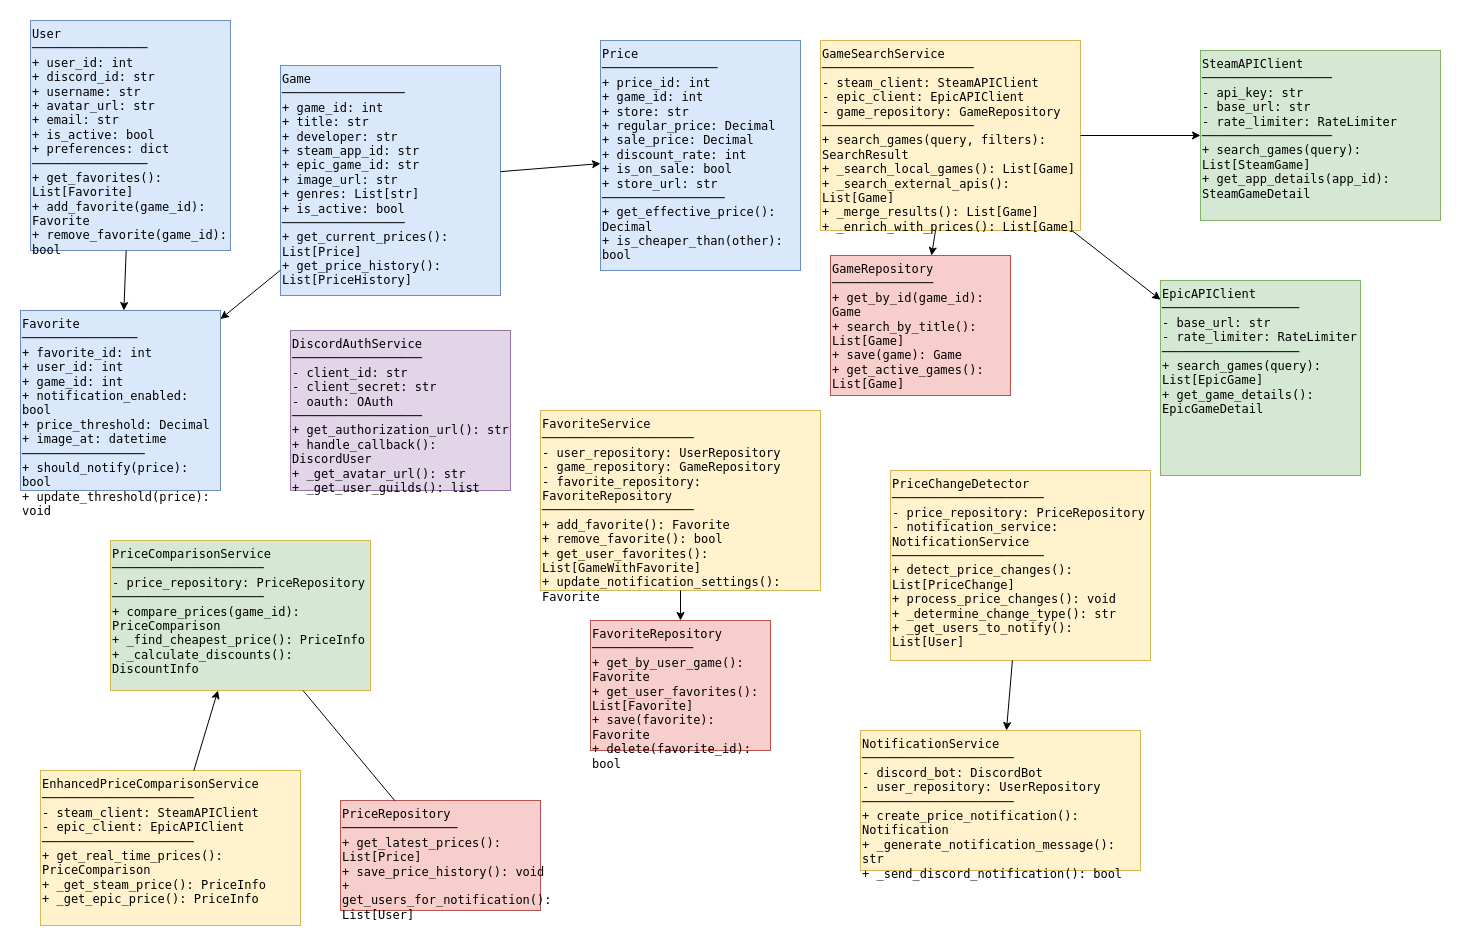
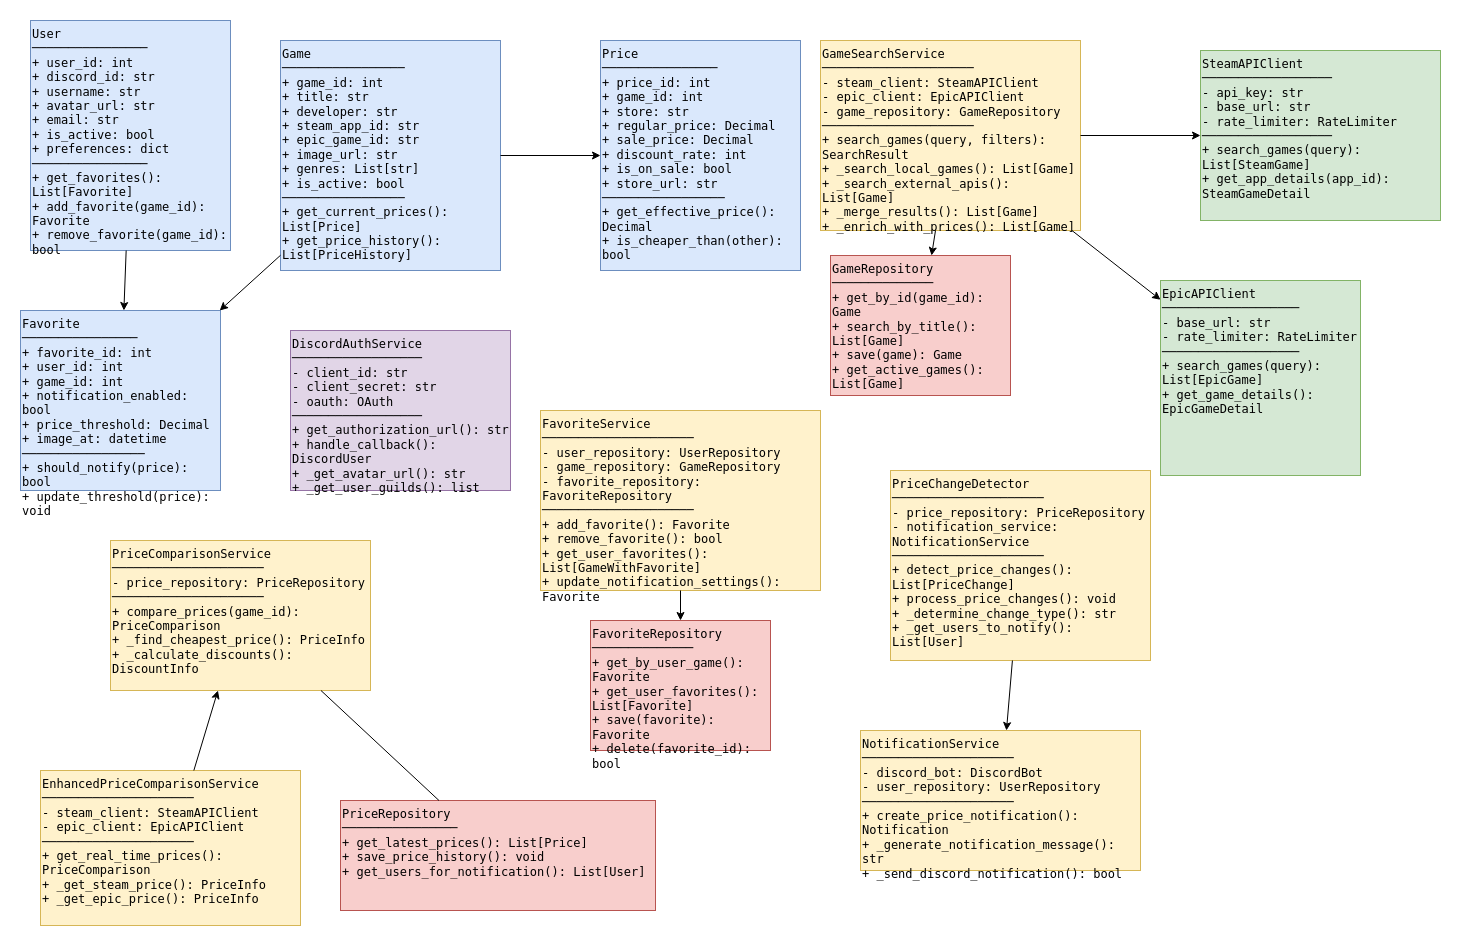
node "Game ───────────────── + game_id: int + title: str + developer: str + steam_app_id: str + epic_game_id: str + image_url: str + genres: List[str] + is_active: bool ───────────────── + get_current_prices(): List[Price] + get_price_history(): List[PriceHistory]": moved (391, 181) -> (391, 156)
node "PriceComparisonService ───────────────────── - price_repository: PriceRepository ───────────────────── + compare_prices(game_id): PriceComparison + _find_cheapest_price(): PriceInfo + _calculate_discounts(): DiscountInfo": fillcolor #d5e8d4 -> #fff2cc
node "PriceRepository ──────────────── + get_latest_prices(): List[Price] + save_price_history(): void + get_users_for_notification(): List[User]": size 200x110 -> 315x110
